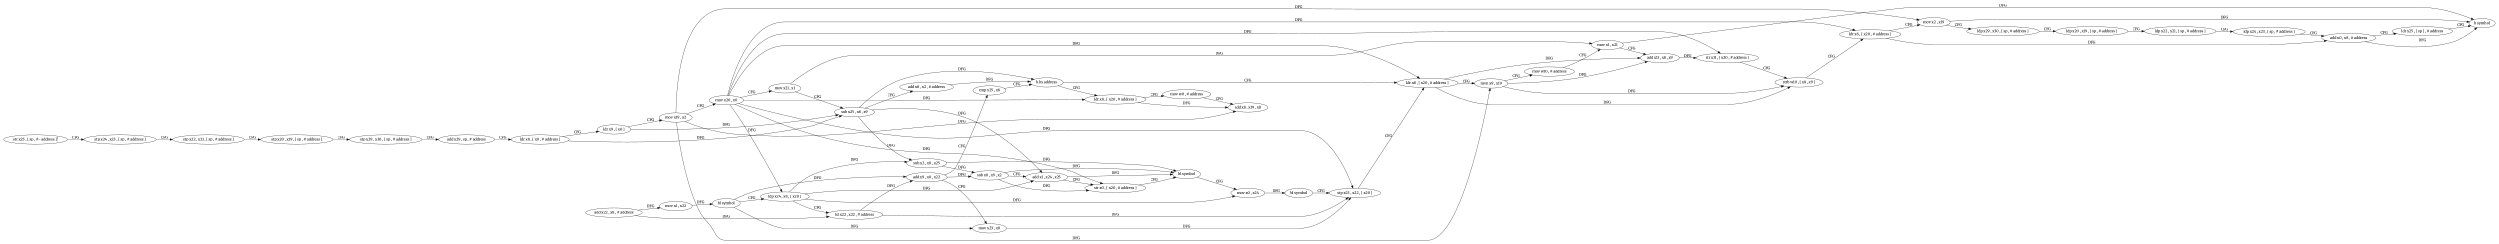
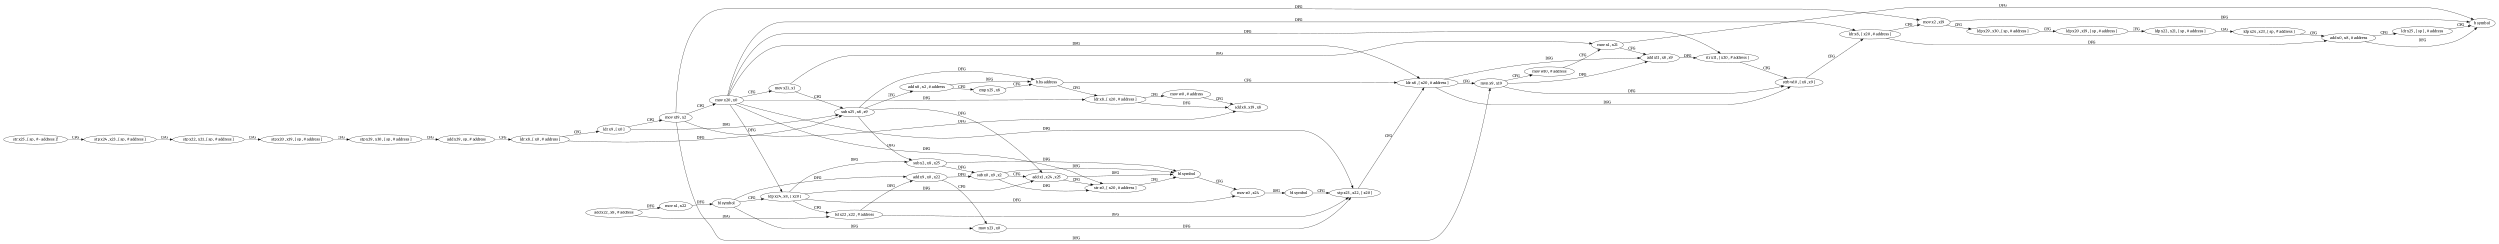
edge "add x9 , x0 , x22" -> "cmp x25 , x8": now "add x8 , x2 , # address" -> "cmp x25 , x8"
